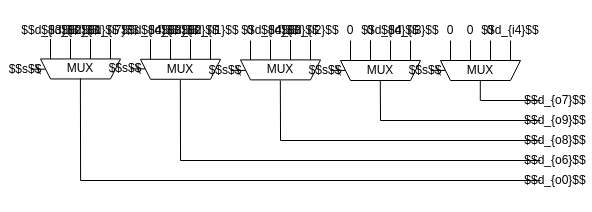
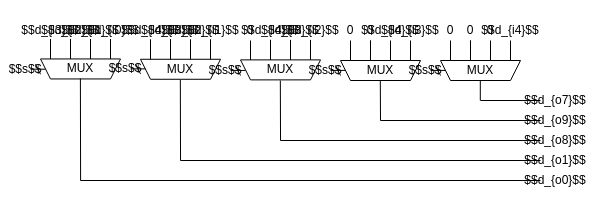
node "$$d_{i7}$$": label "$$d_{i7}$$" -> "$$d_{i0}$$"
node "$$d_{o6}$$": label "$$d_{o6}$$" -> "$$d_{o1}$$"
